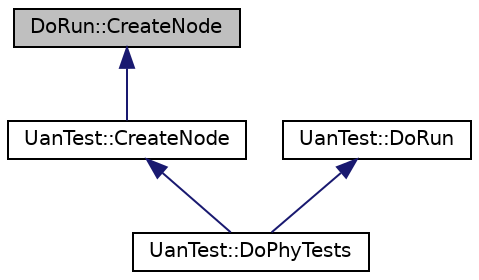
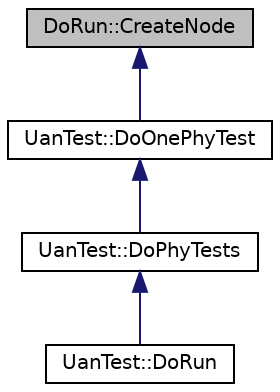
node "UanTest::CreateNode": label "UanTest::CreateNode" -> "UanTest::DoOnePhyTest"
edge "UanTest::DoPhyTests" -> "UanTest::DoRun": reversed
